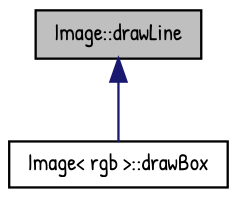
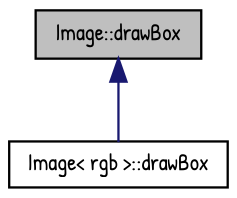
node "Image::drawLine": label "Image::drawLine" -> "Image::drawBox"
